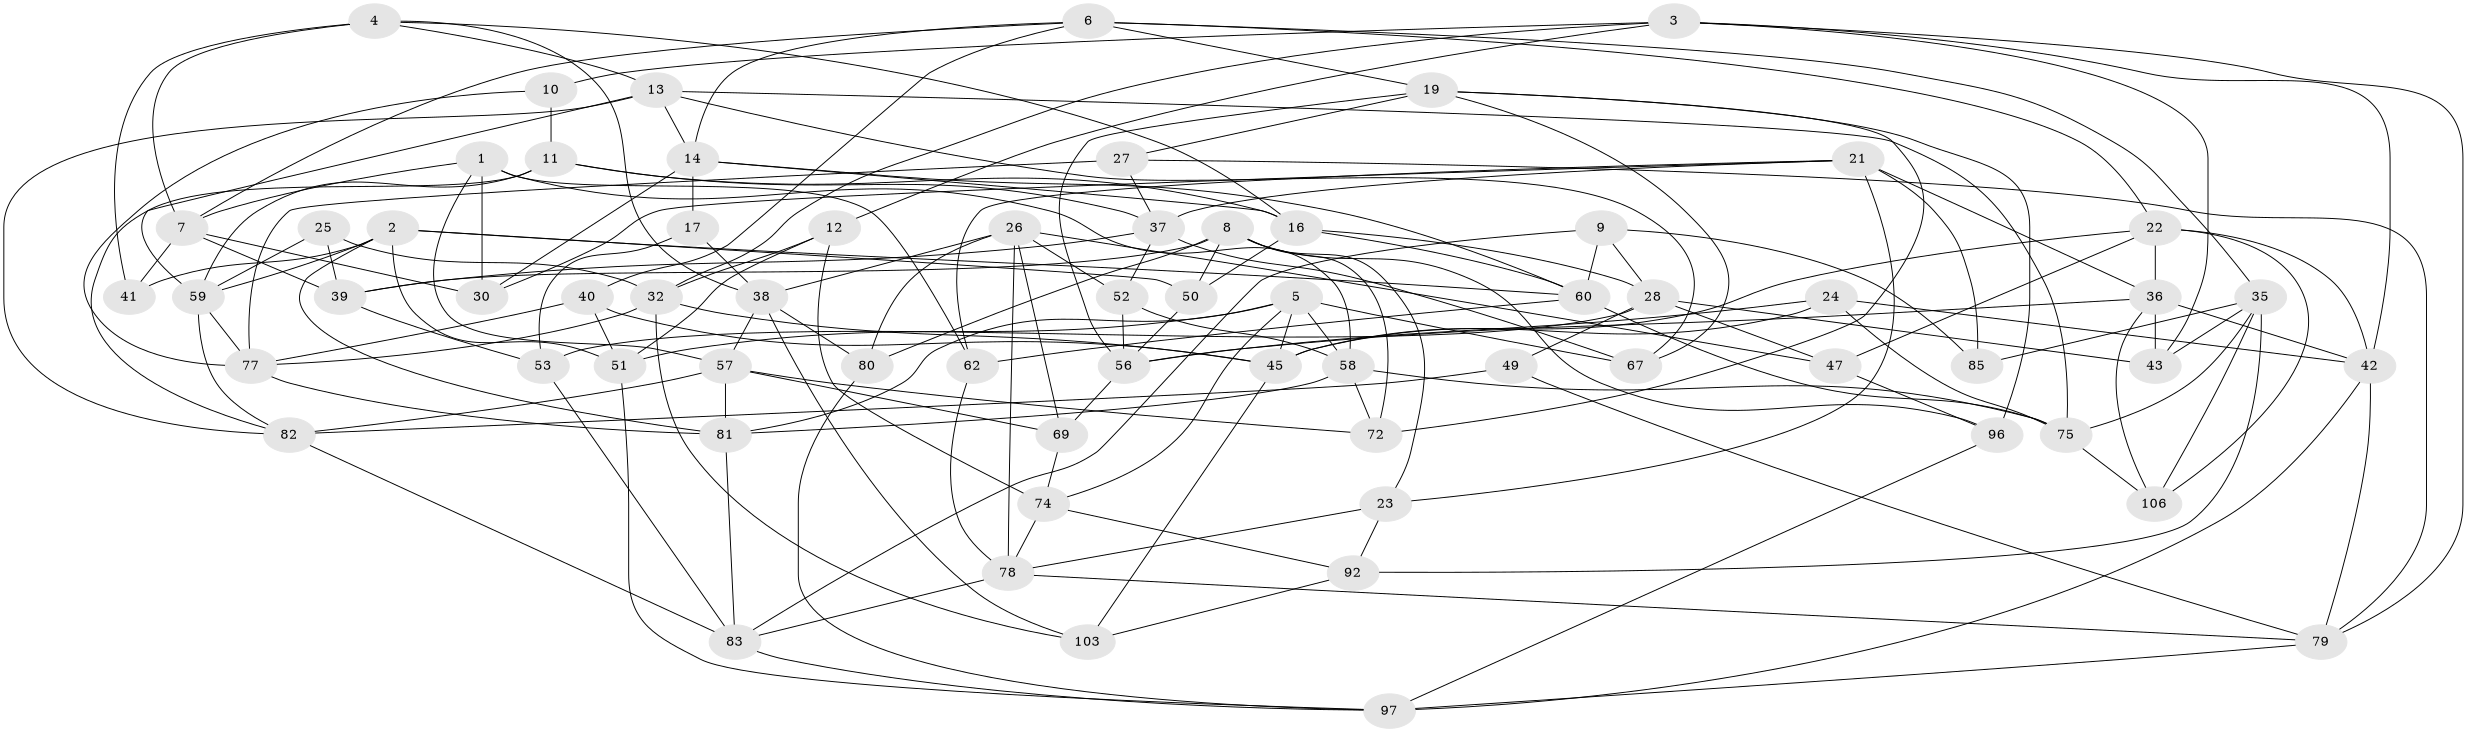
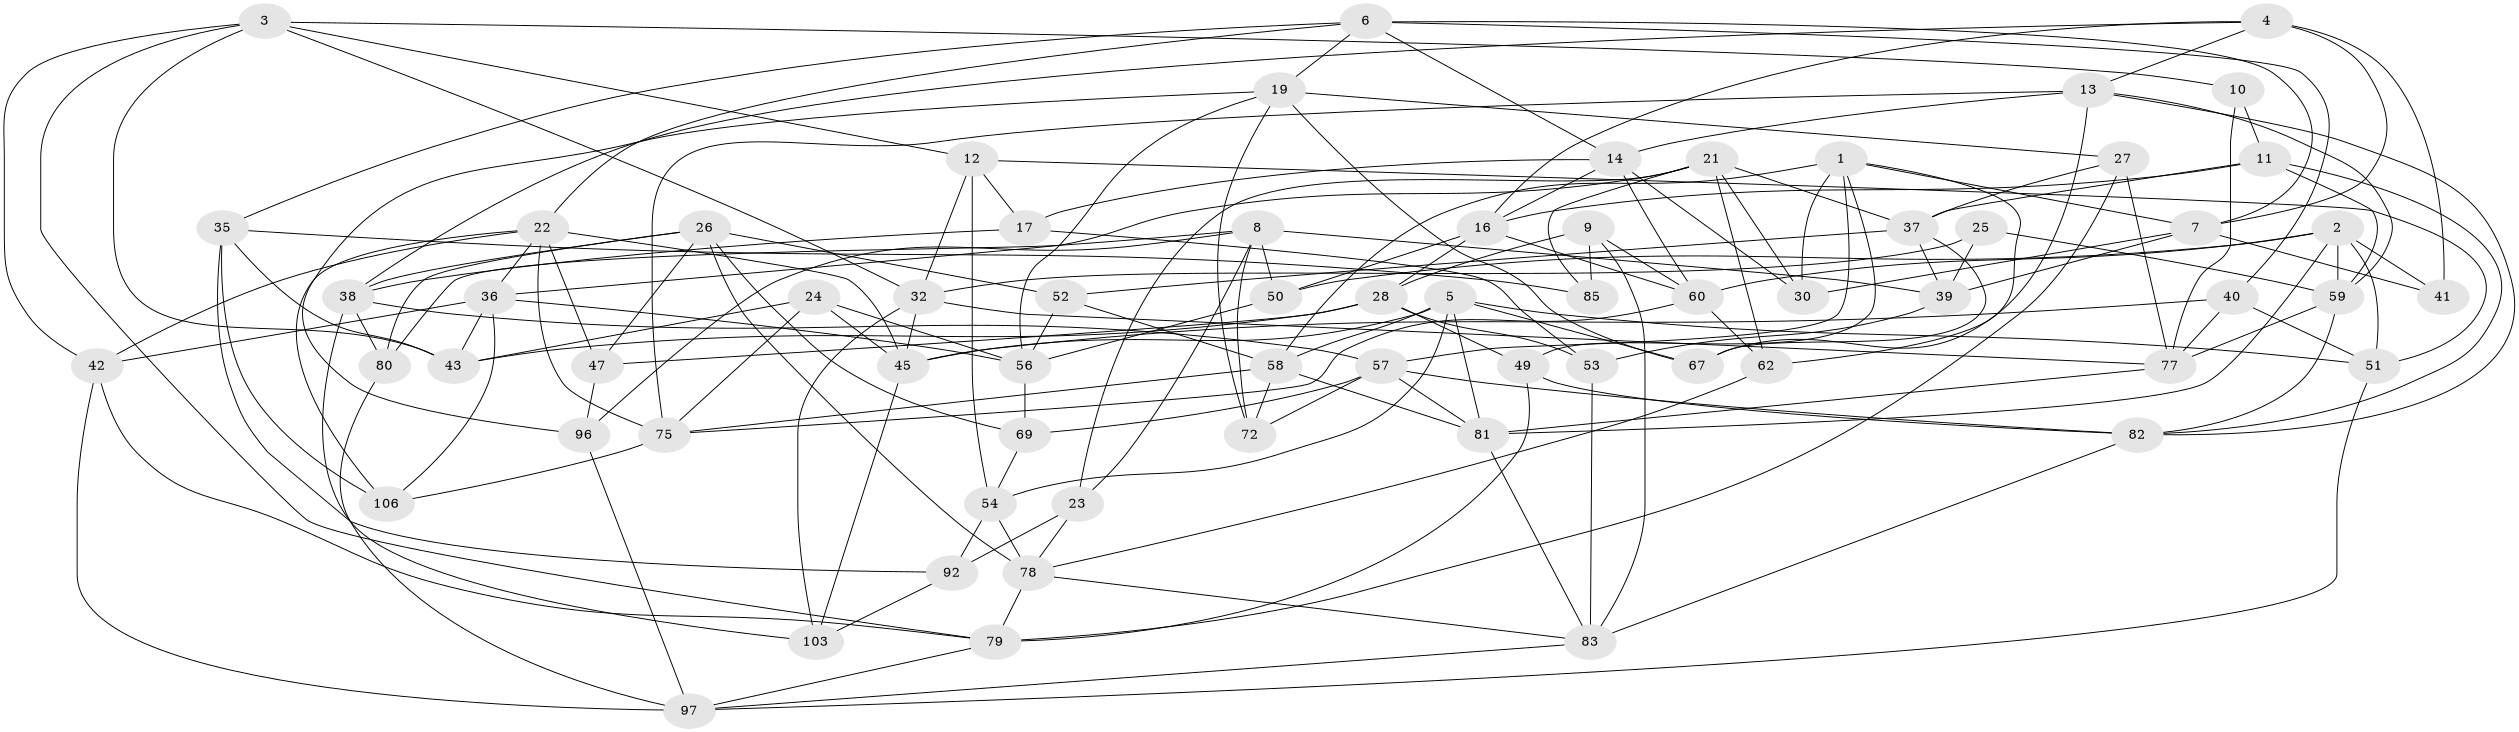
edge "12" -- "17": added
edge "1" -- "49": added
edge "24" -- "42": now "24" -- "43"
edge "35" -- "75": now "22" -- "75"
node "74": label "74" -> "54"
